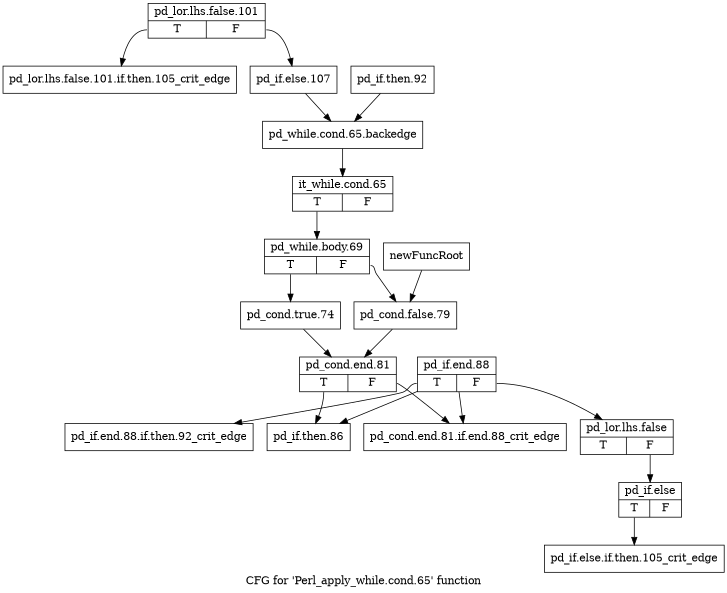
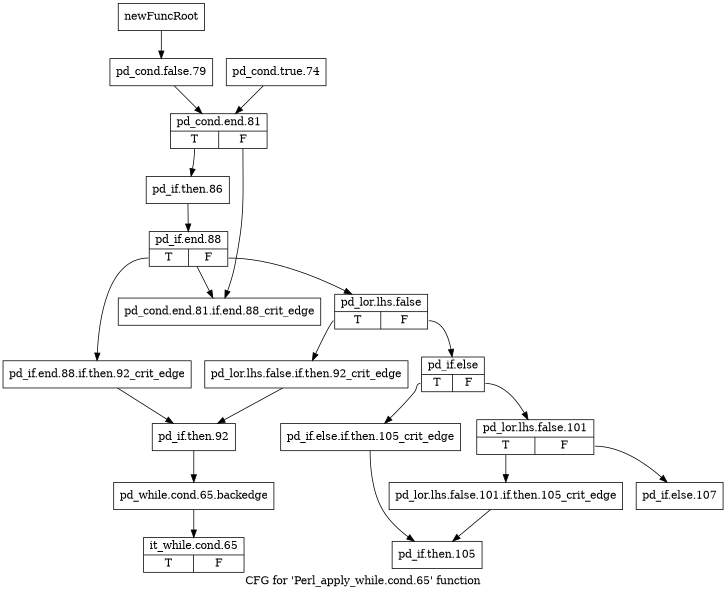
edge "pd_if.else.107" -> "pd_while.cond.65.backedge": removed
node "pd_while.body.69": removed
node "pd_lor.lhs.false.if.then.92_crit_edge": added
edge "pd_if.else" -> "pd_lor.lhs.false.101": added
edge "pd_if.end.88.if.then.92_crit_edge" -> "pd_if.then.92": added
edge "pd_if.end.88" -> "pd_if.then.86": reversed
node "pd_if.then.105": added
